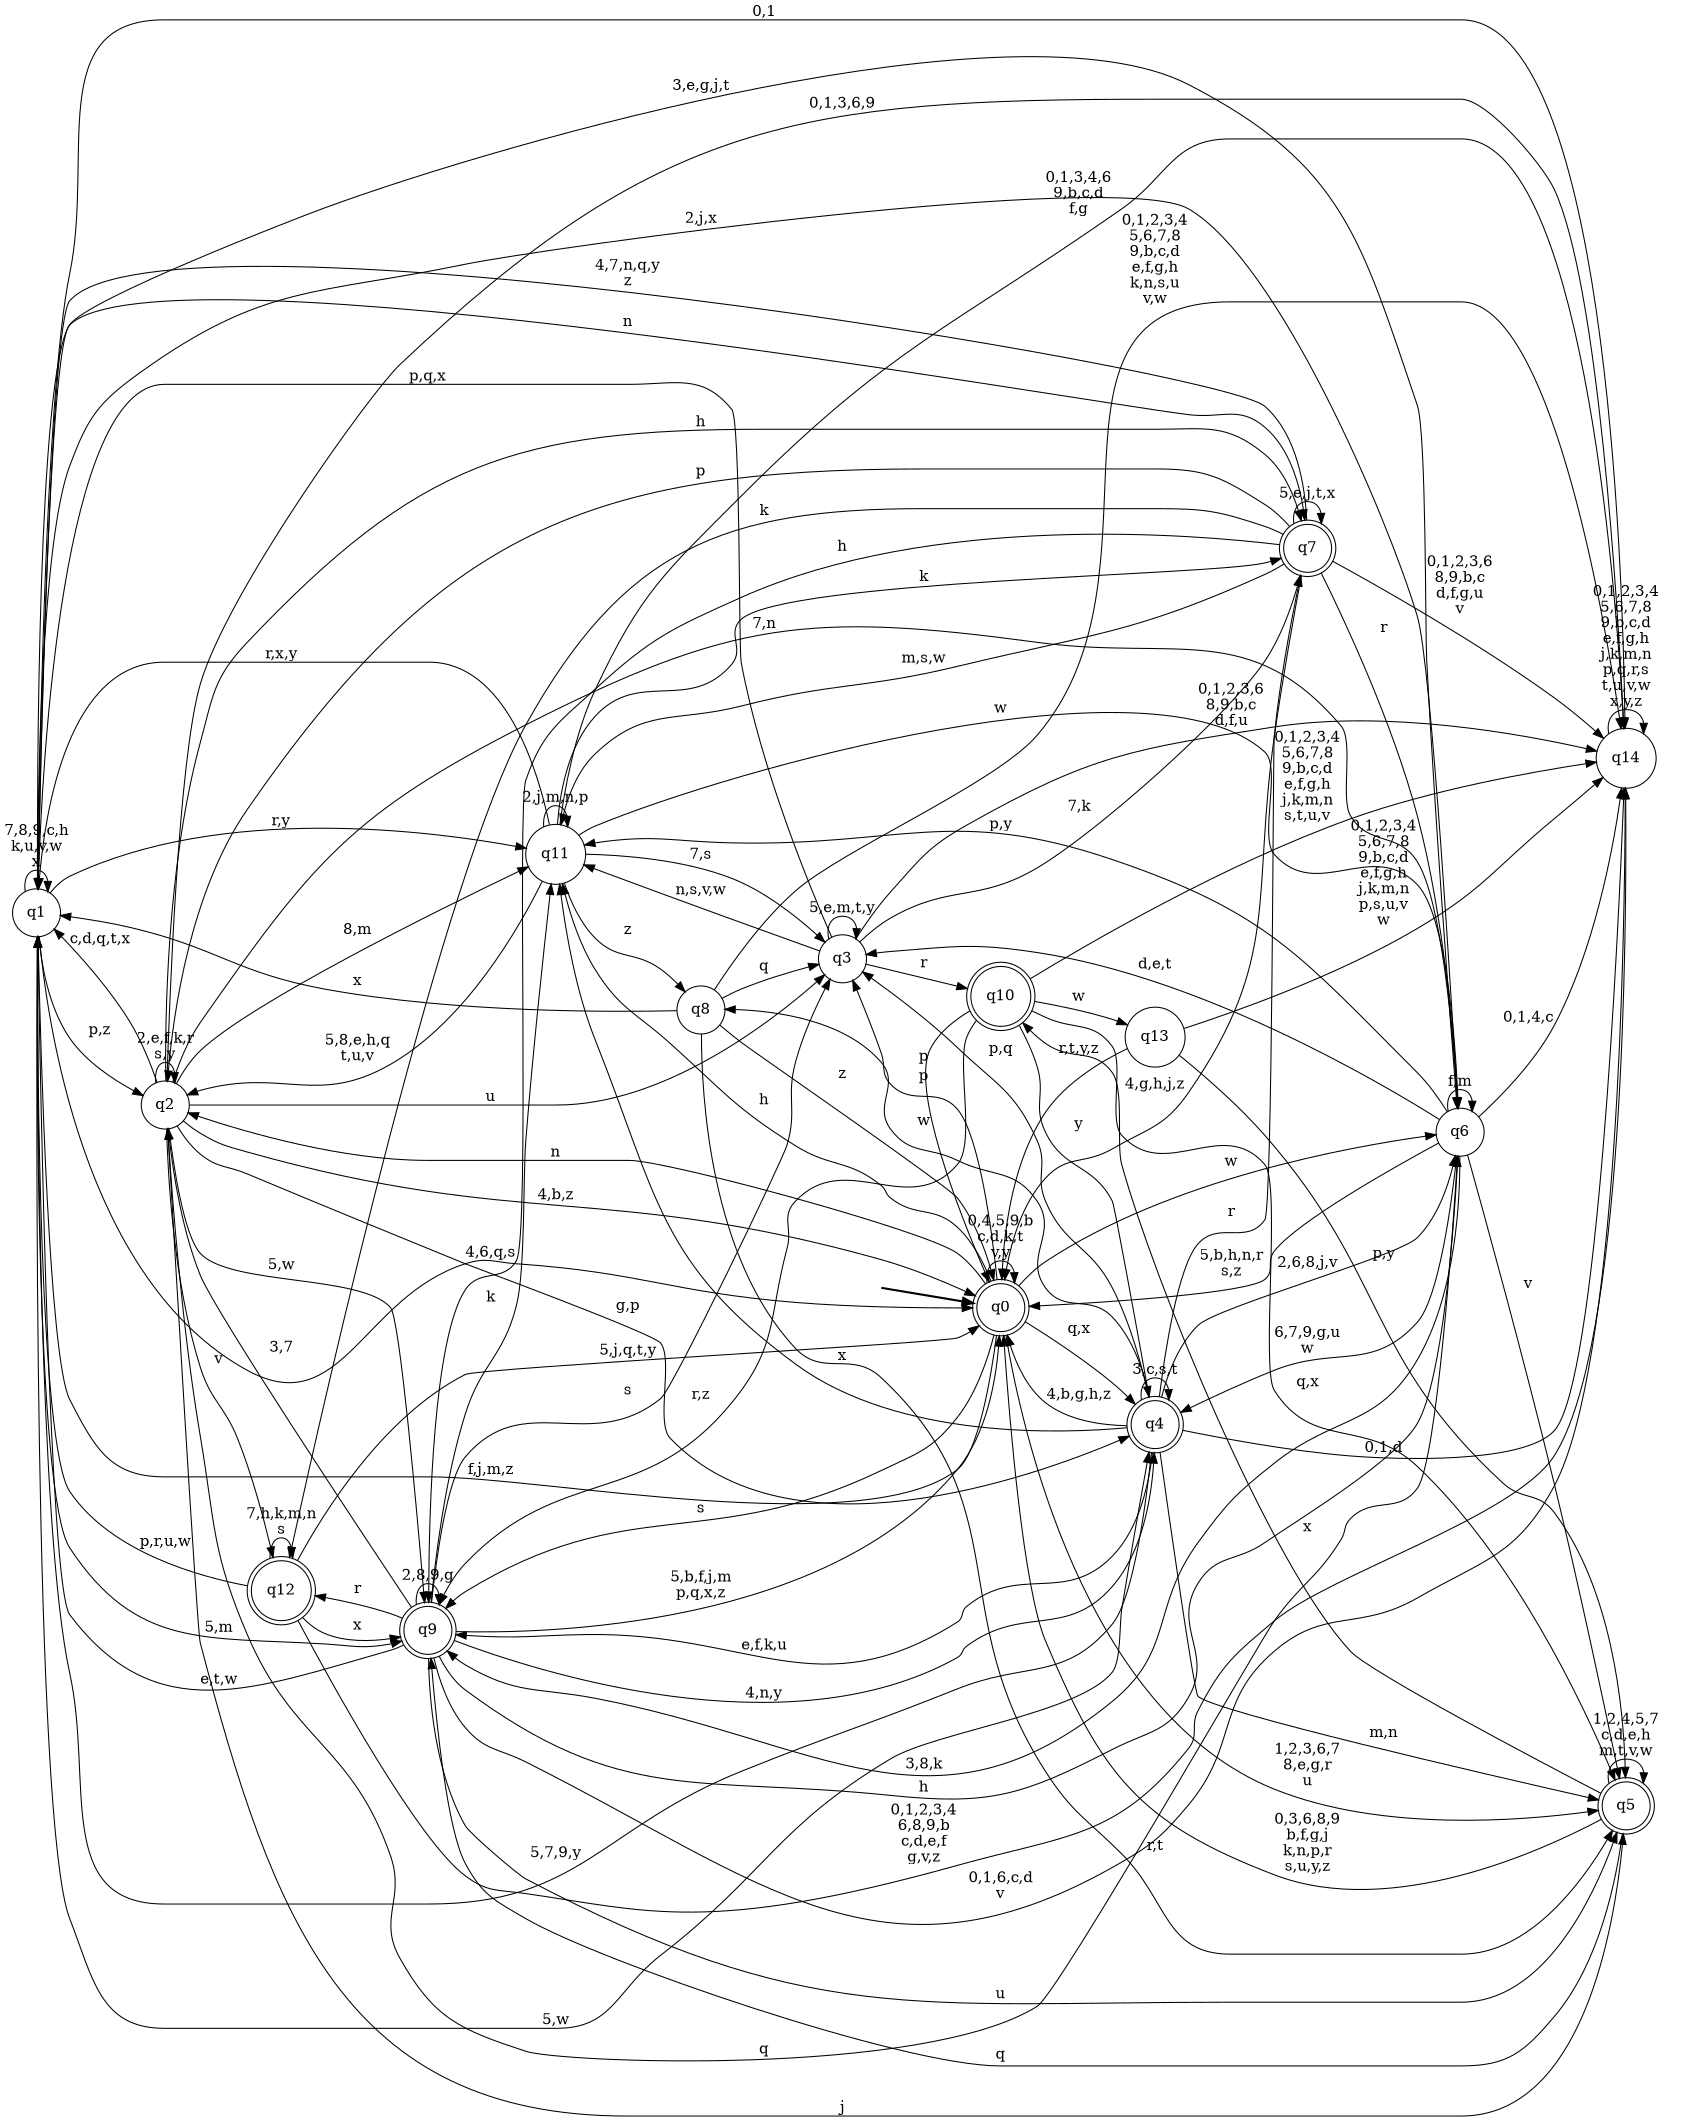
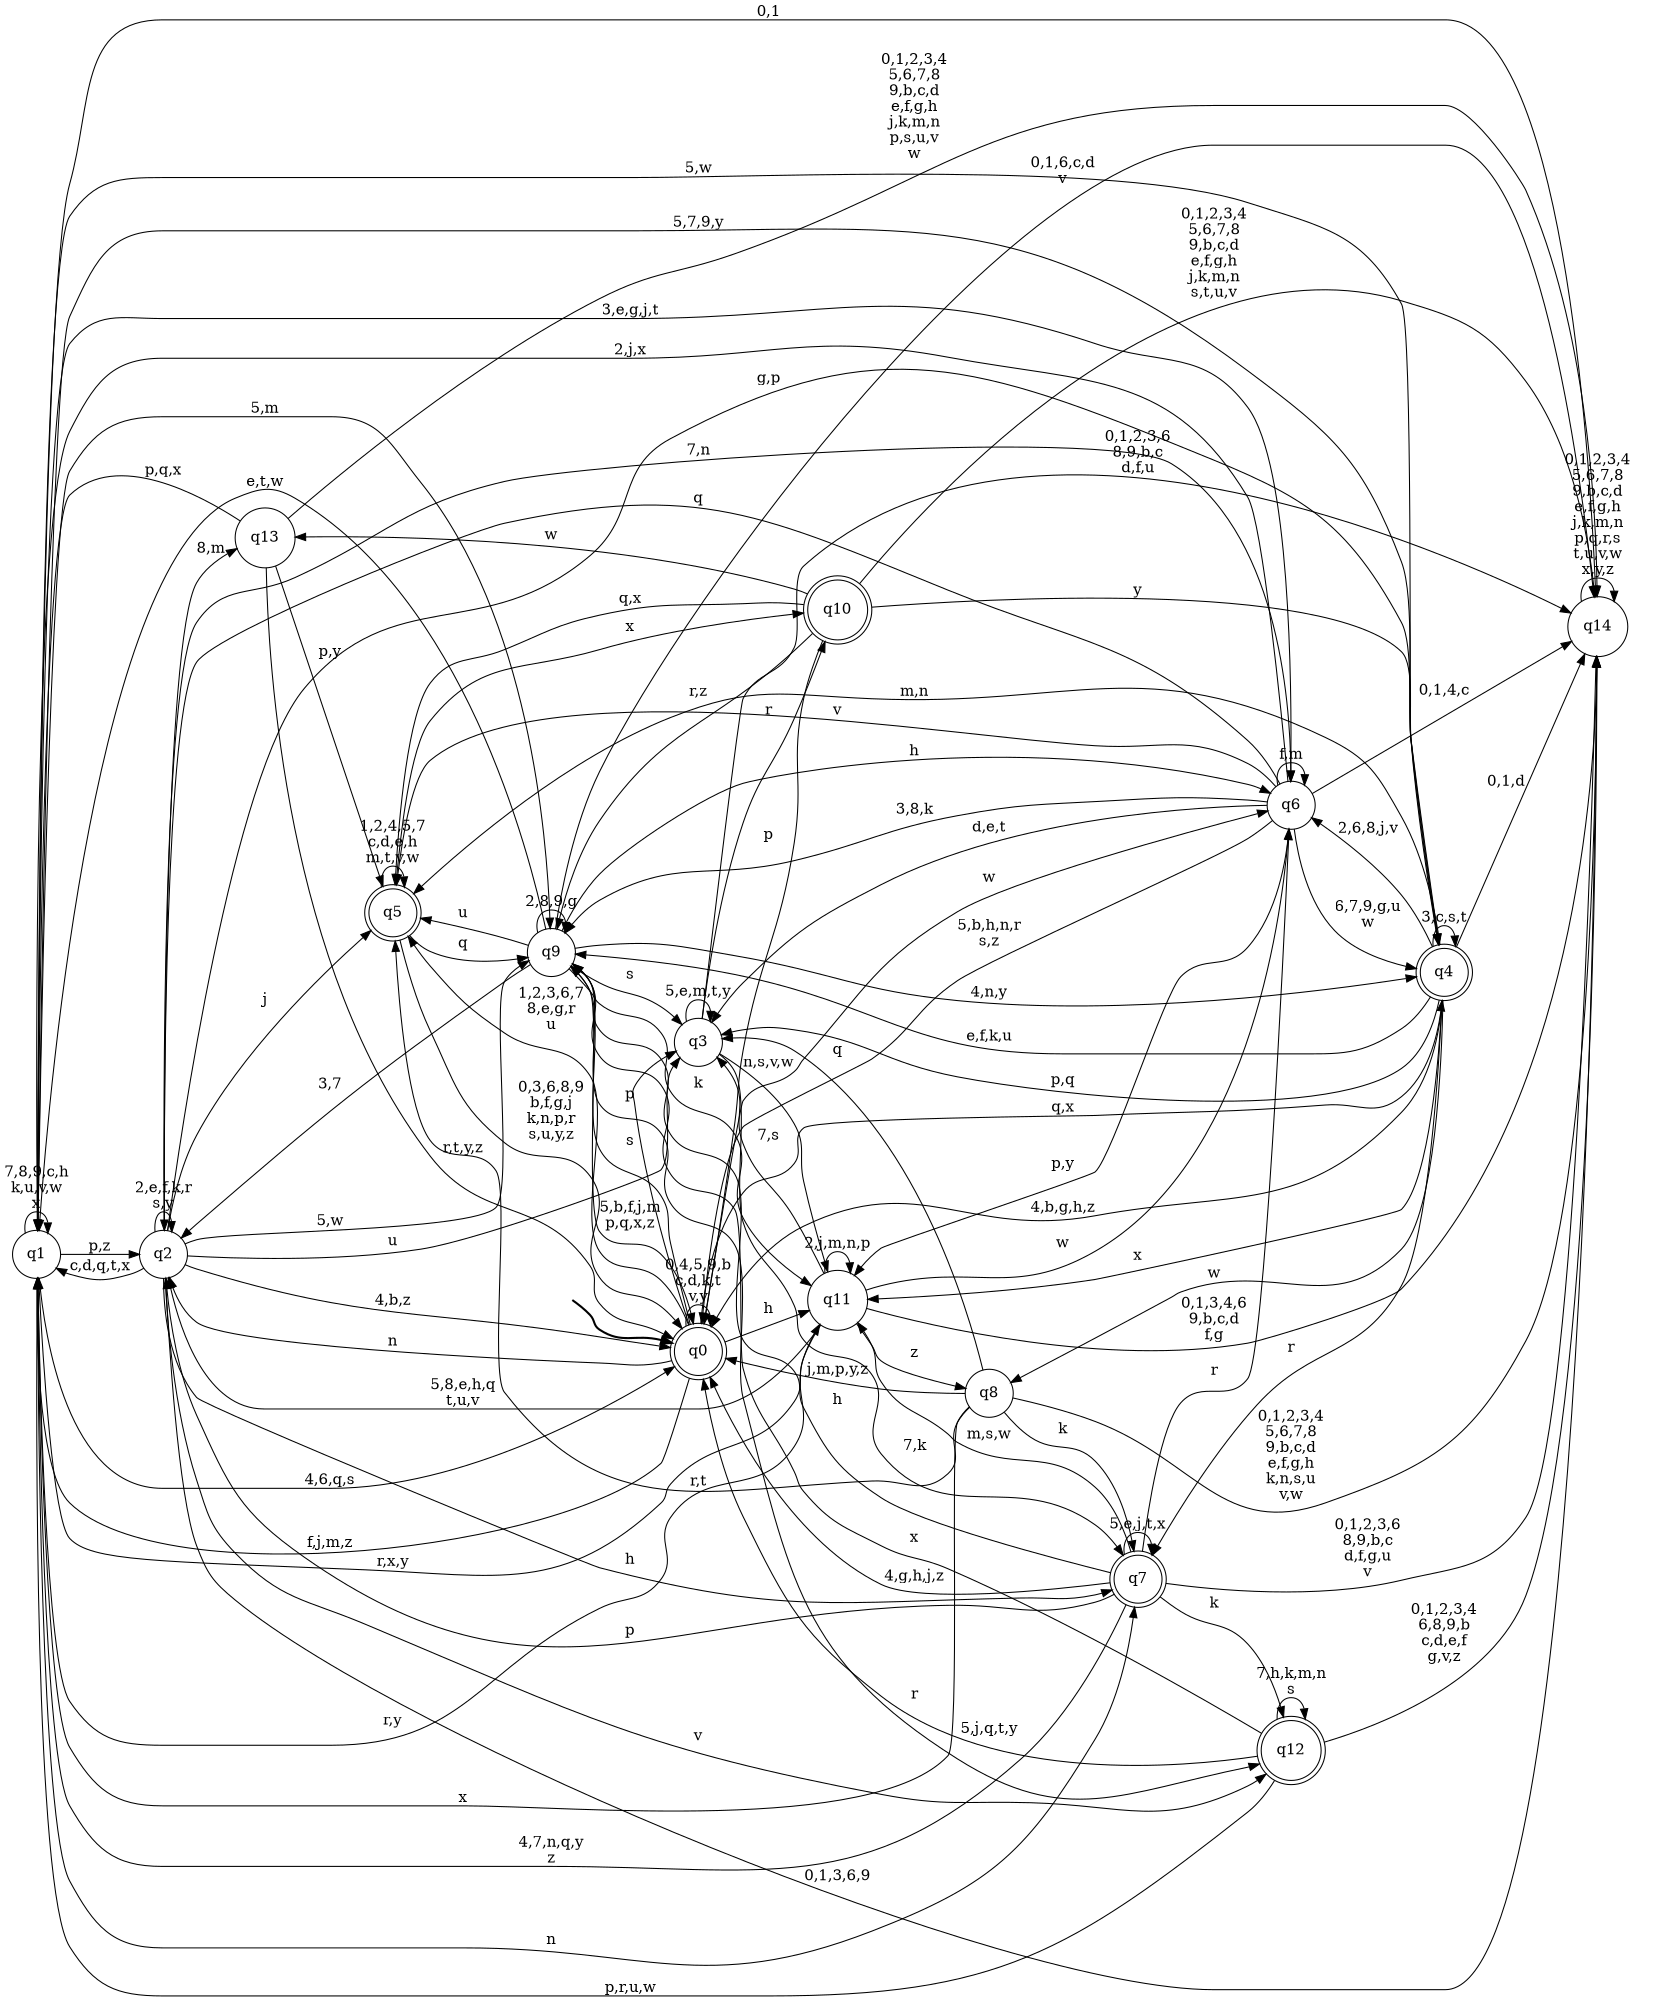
edge "q3" -> "q1": now "q13" -> "q1"
edge "q11" -> "q7": now "q8" -> "q7"
edge "q2" -> "q11": now "q2" -> "q13"
edge "q8" -> "q0": label "z" -> "j,m,p,y,z"
node "q9": shape doublecircle -> circle
